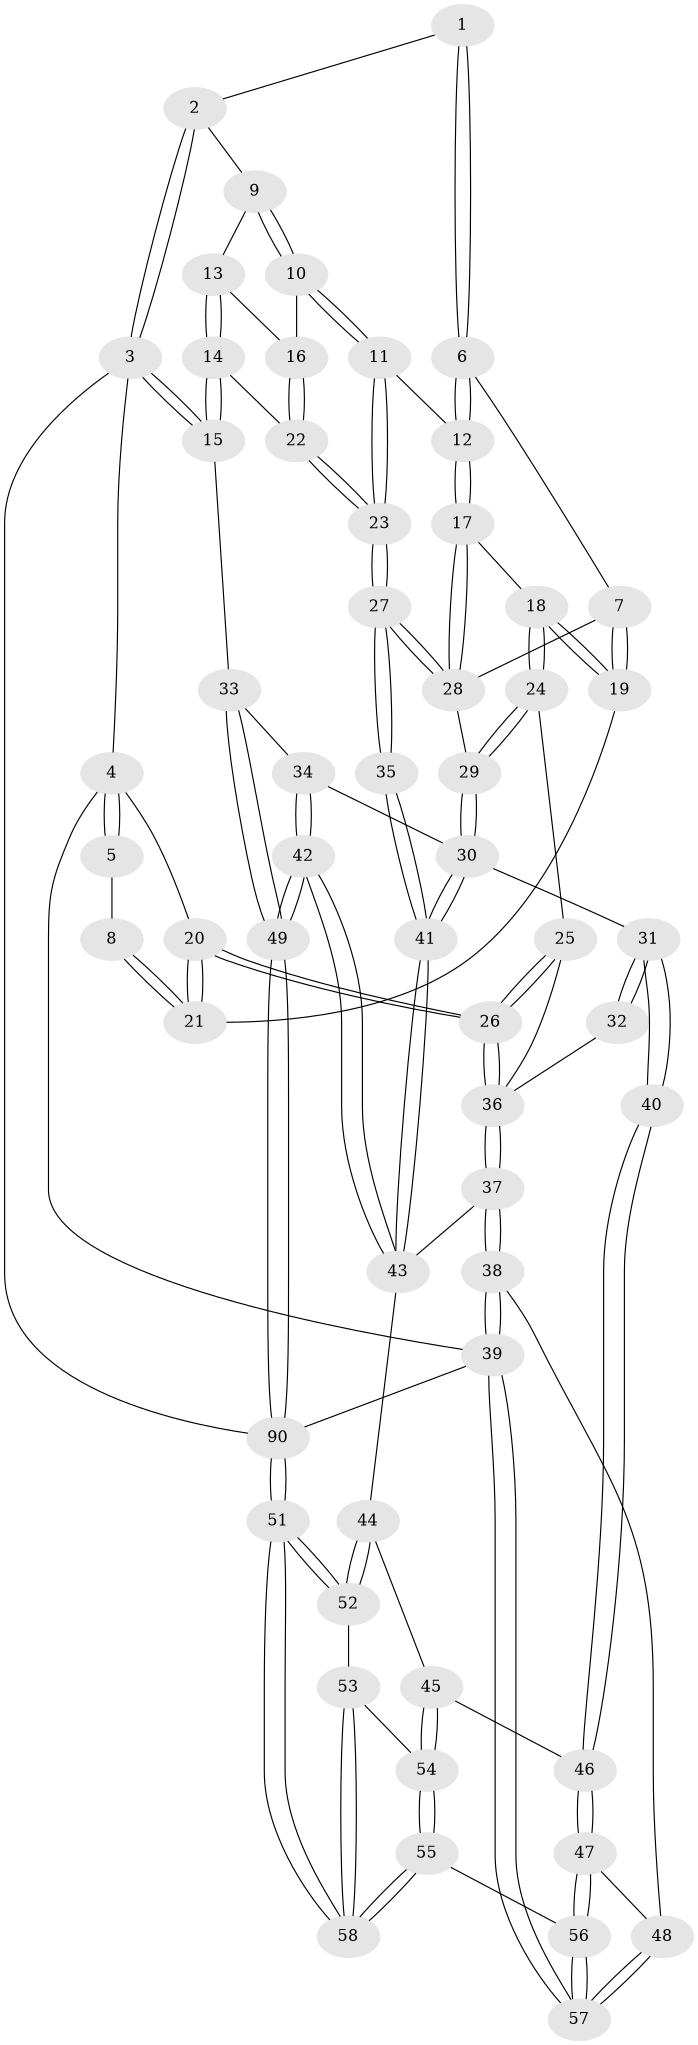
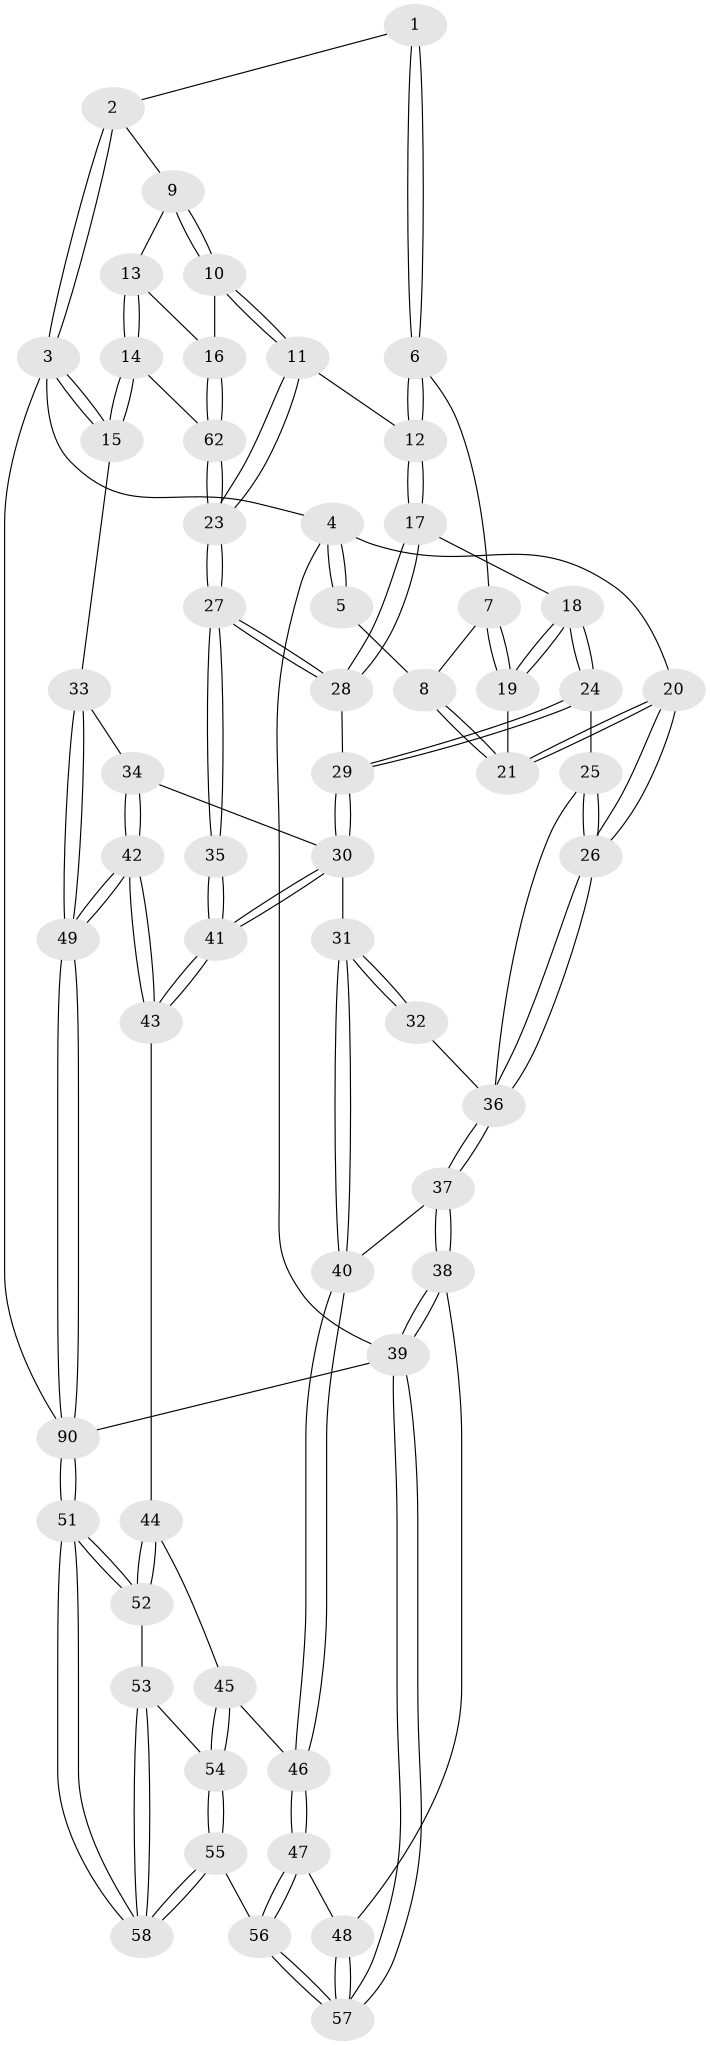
node "22": label "22" -> "62"
edge "7" -- "28": now "7" -- "8"
edge "37" -- "43": now "37" -- "40"
